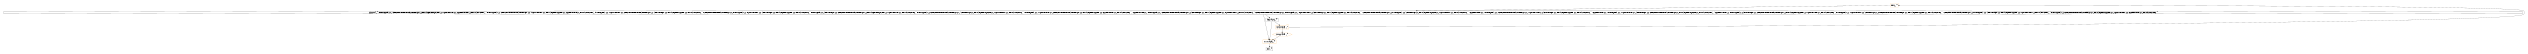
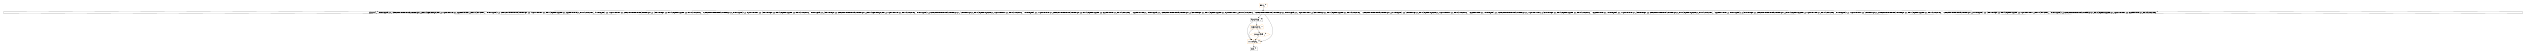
edge "1303208545 - []" -> "entry - []": now "1303208545 - []" -> "1711019396 - []"
